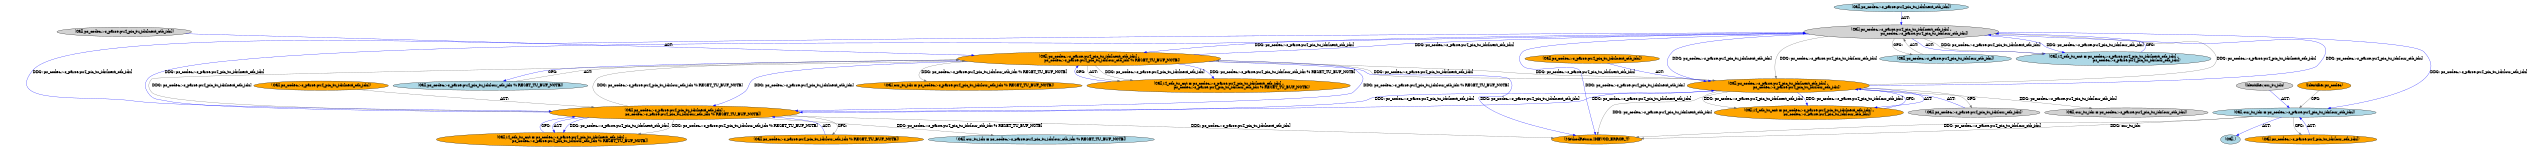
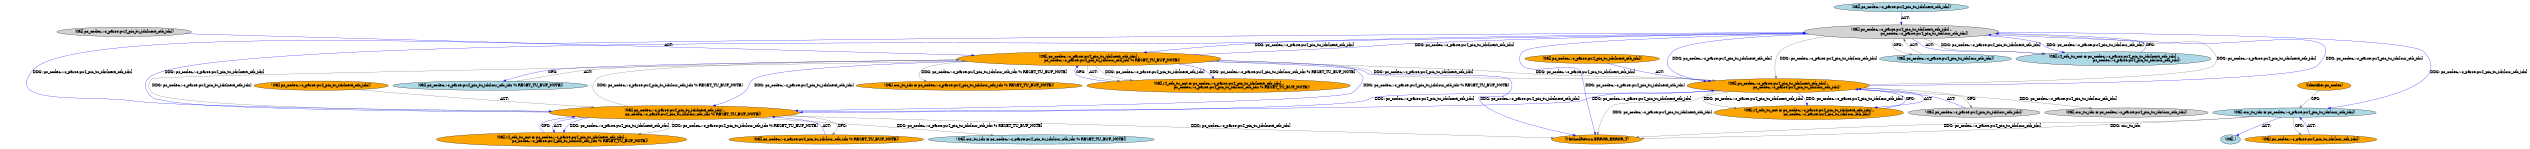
node "(Identifier,cur_tu_idx)": removed
node "(MethodReturn,IHEVCD_ERROR_T)": label "(MethodReturn,IHEVCD_ERROR_T)" -> "(MethodReturn,ERROR_ERROR_T)"
